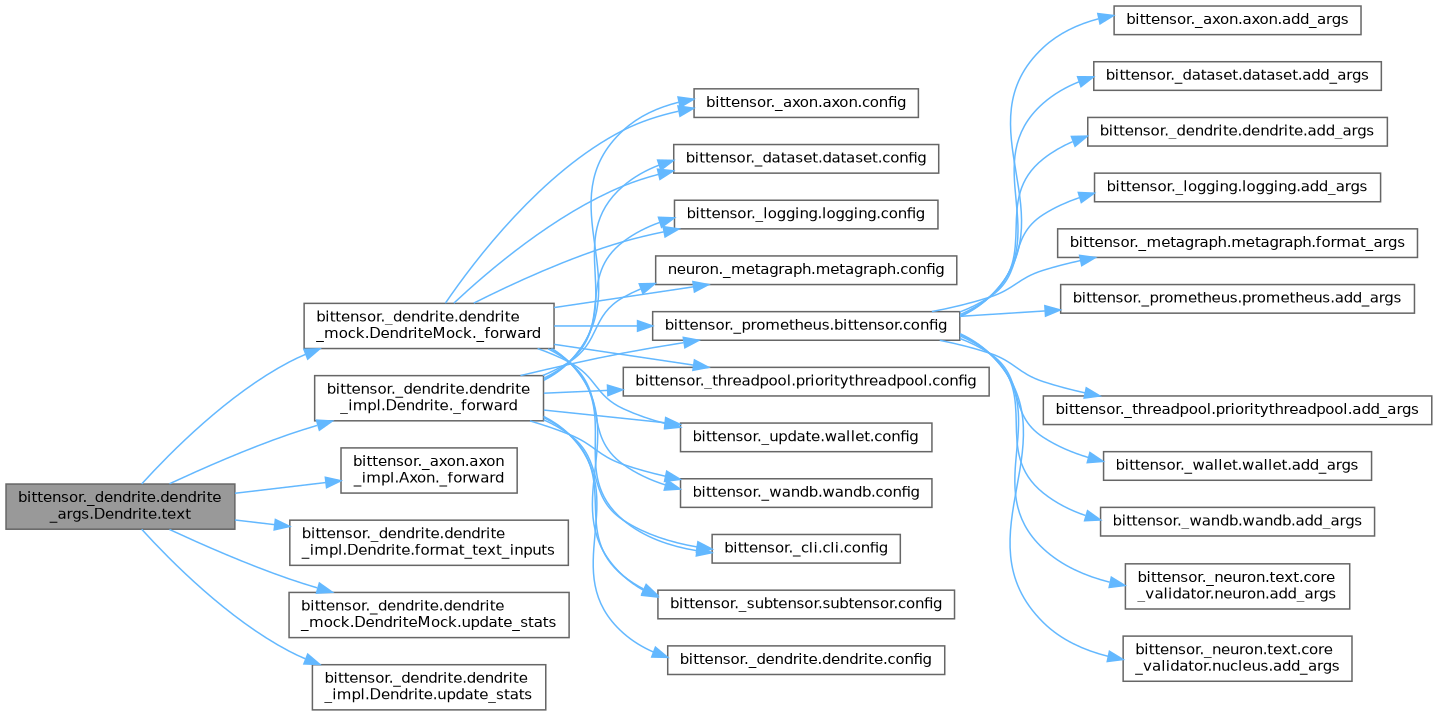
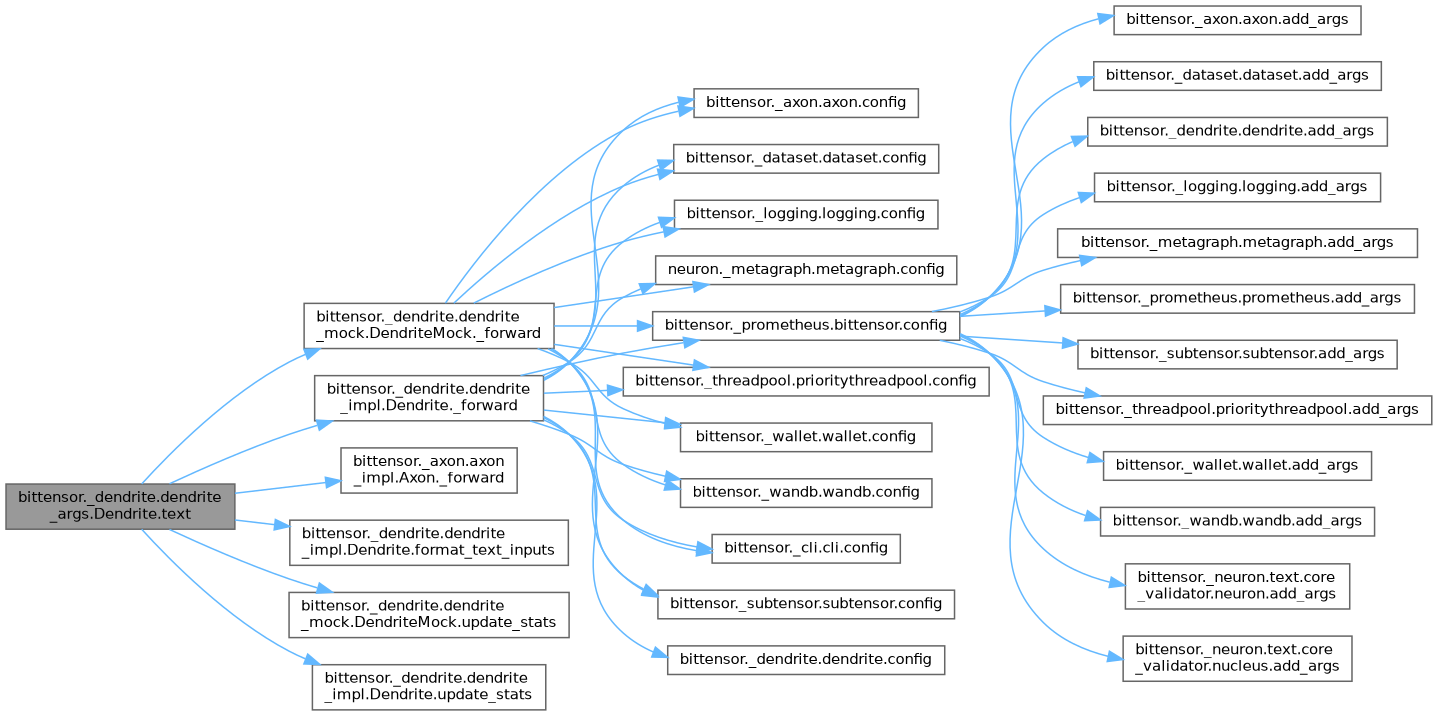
node "bittensor._metagraph.metagraph.format_args": label "bittensor._metagraph.metagraph.format_args" -> "bittensor._metagraph.metagraph.add_args"
node "bittensor._subtensor.subtensor.add_args": added
node "bittensor._update.wallet.config": label "bittensor._update.wallet.config" -> "bittensor._wallet.wallet.config"
